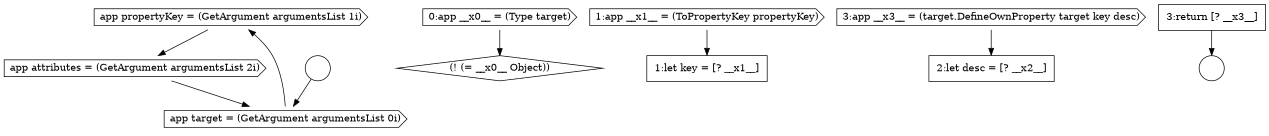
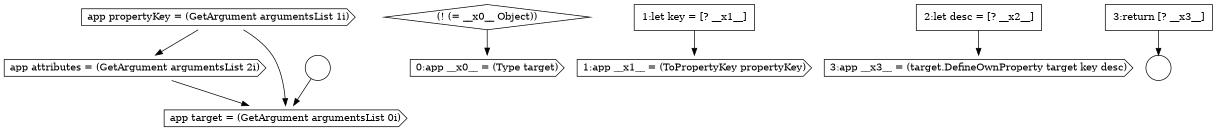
edge "0:app __x0__ = (Type target)" -> "(! (= __x0__ Object))": reversed
edge "1:app __x1__ = (ToPropertyKey propertyKey)" -> "1:let key = [? __x1__]": reversed
edge "3:app __x3__ = (target.DefineOwnProperty target key desc)" -> "2:let desc = [? __x2__]": reversed
edge "app target = (GetArgument argumentsList 0i)" -> "app propertyKey = (GetArgument argumentsList 1i)": reversed
